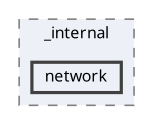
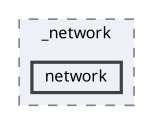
cluster "_internal": label "_internal" -> "_network"
